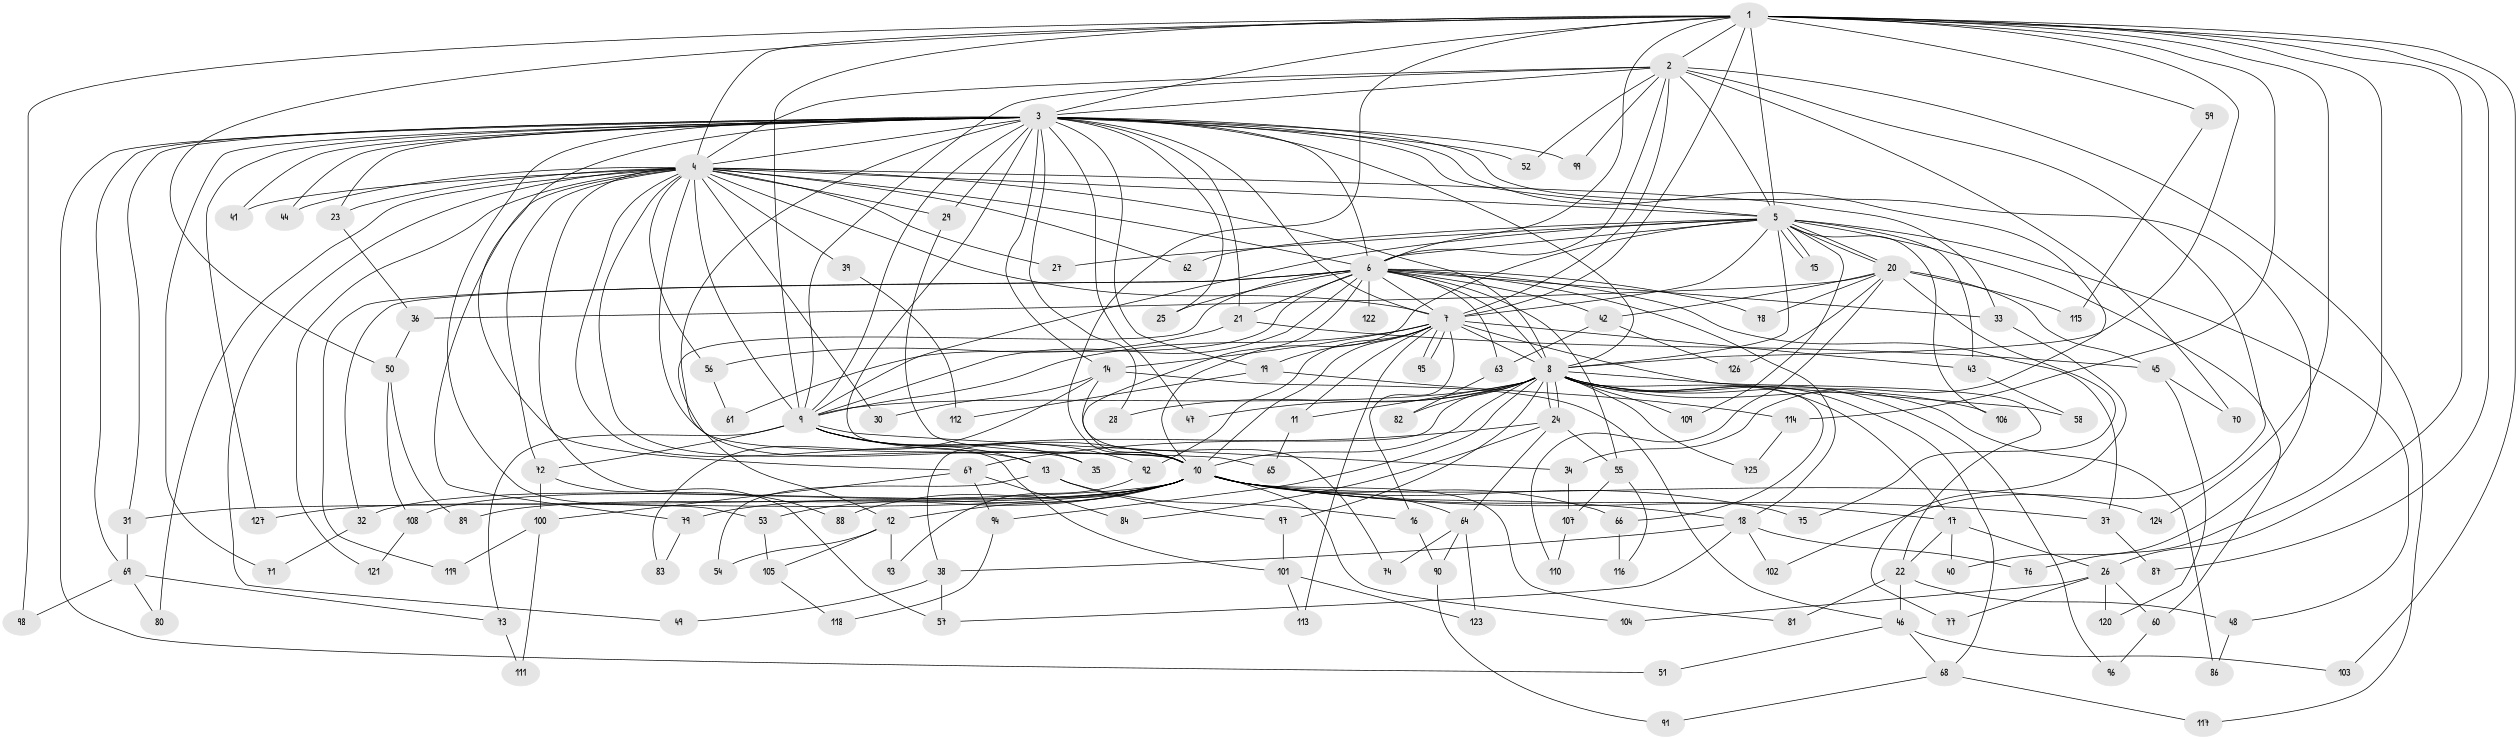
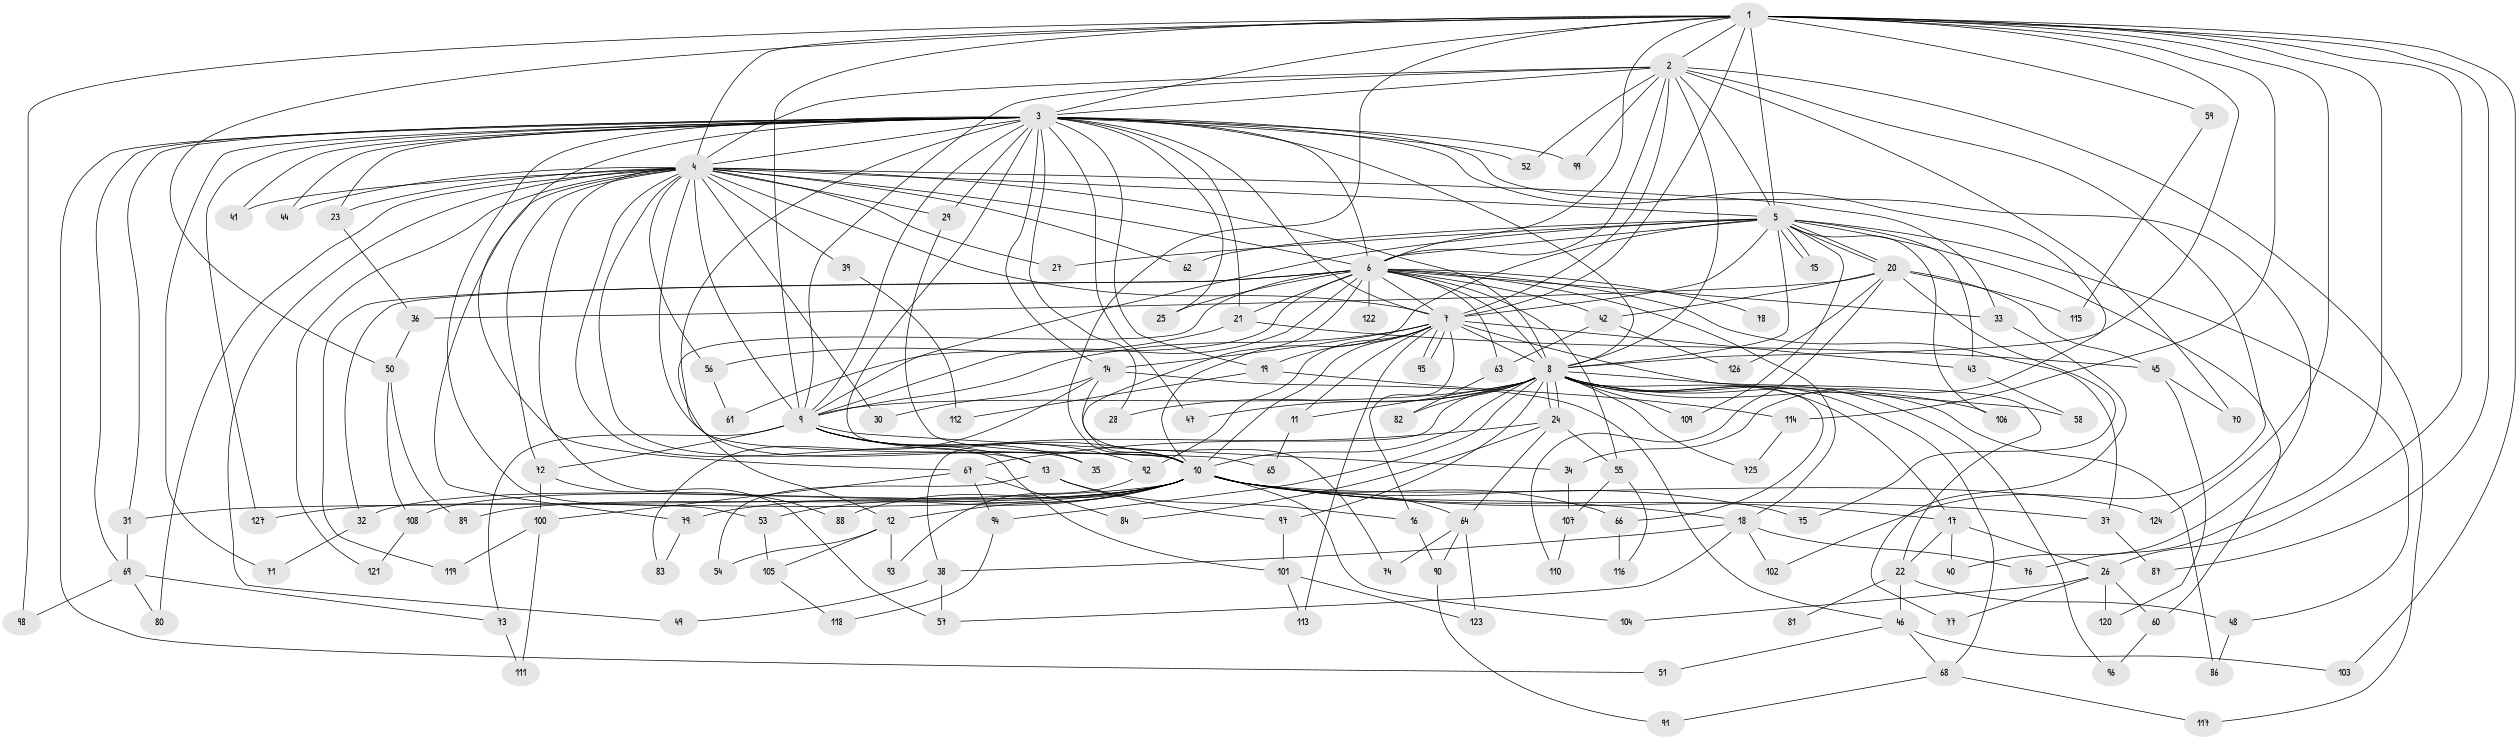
edge "3" -- "5": removed
edge "2" -- "8": added
edge "20" -- "78": removed
edge "10" -- "81": removed
